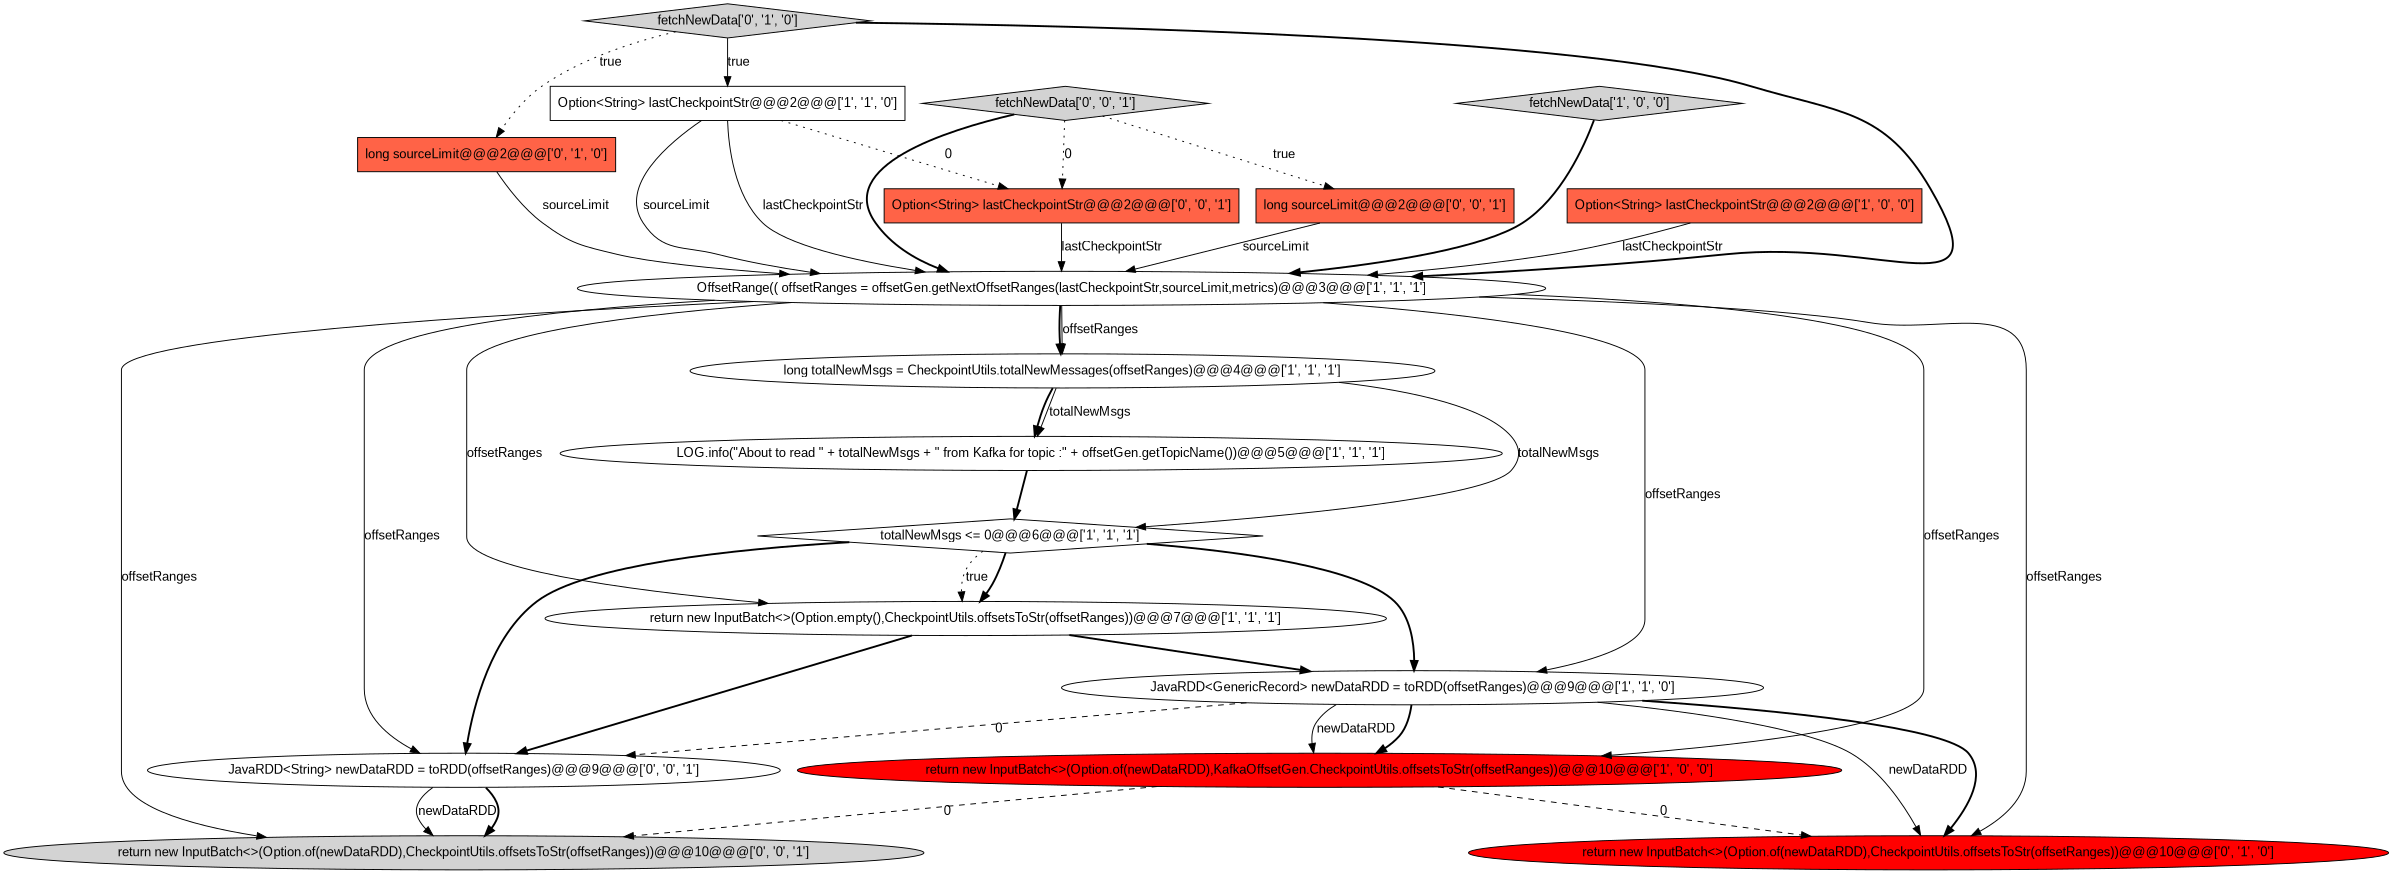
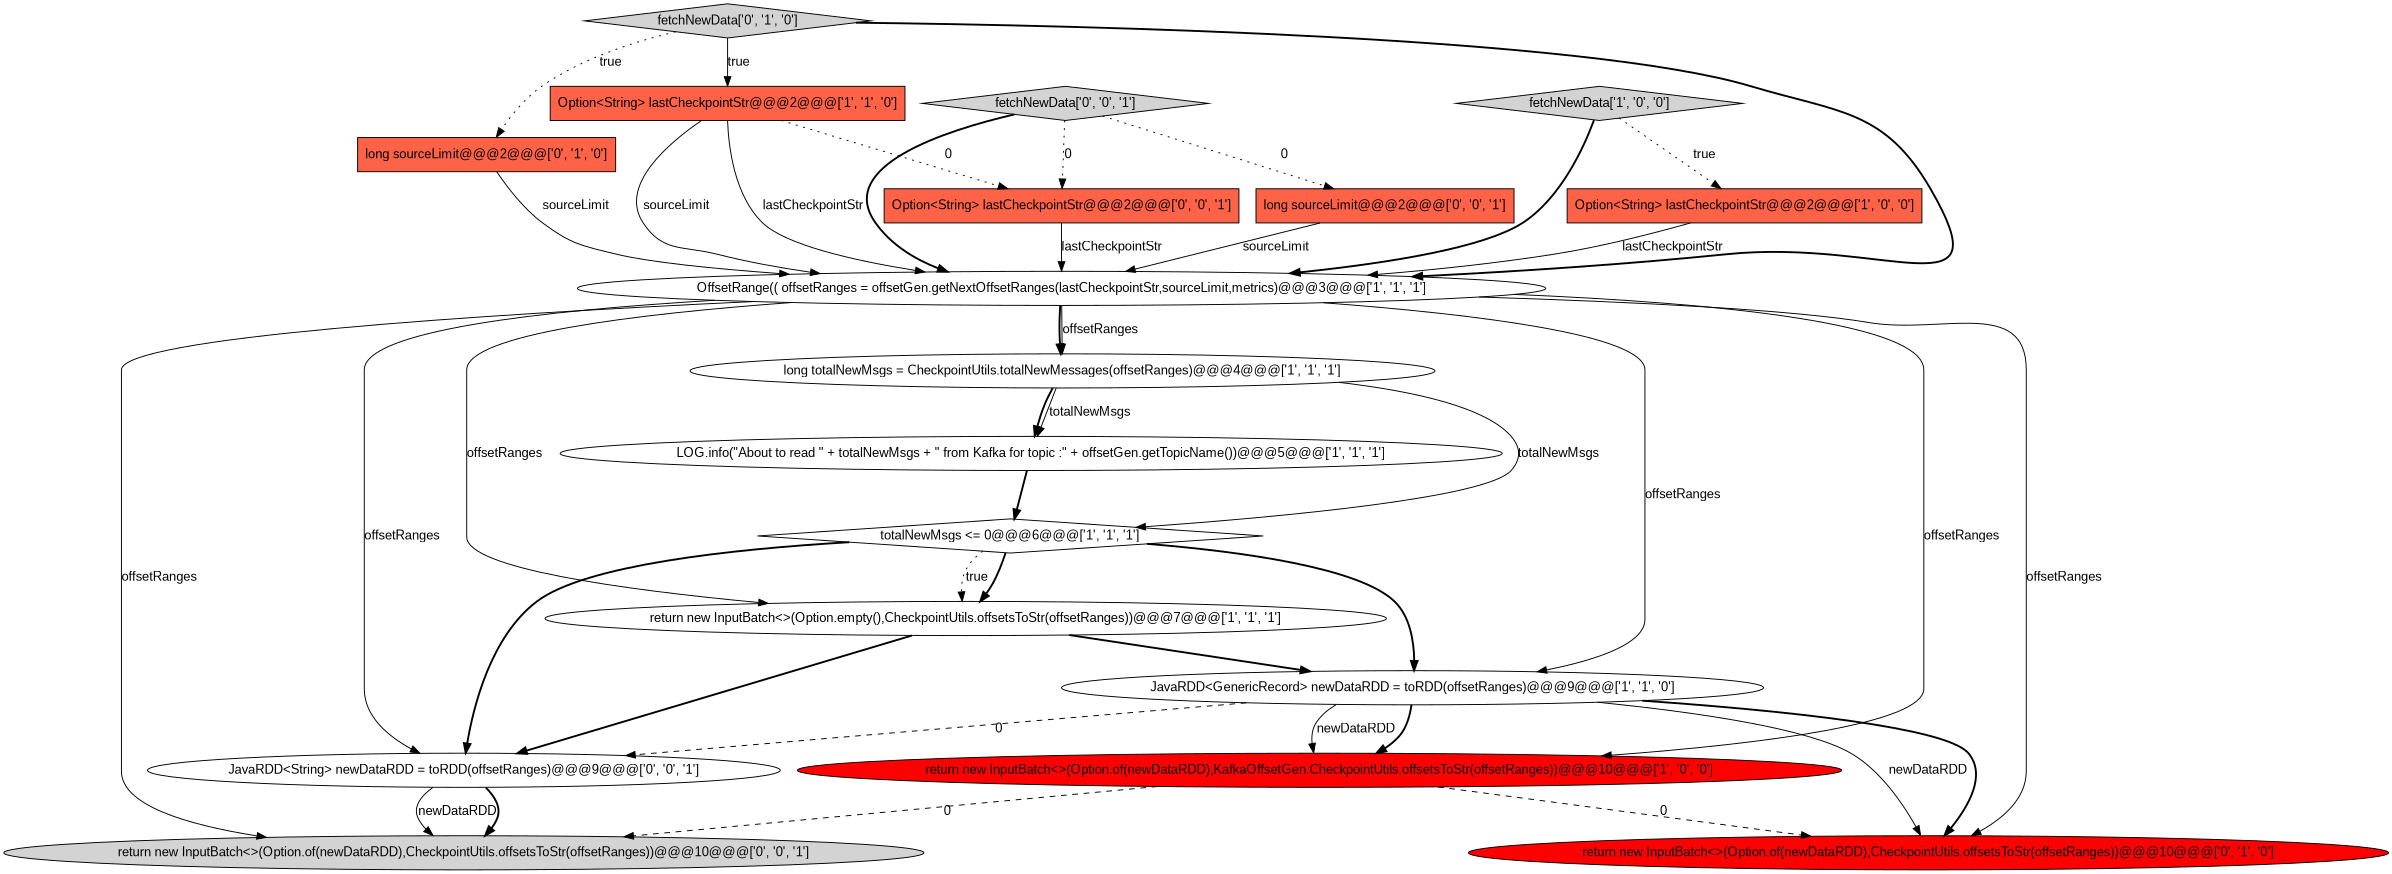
node "Option<String> lastCheckpointStr@@@2@@@['1', '1', '0']": fillcolor white -> tomato
edge "fetchNewData['1', '0', '0']" -> "Option<String> lastCheckpointStr@@@2@@@['1', '0', '0']": added, label "true"
edge "fetchNewData['0', '0', '1']" -> "long sourceLimit@@@2@@@['0', '0', '1']": label "true" -> "0"
